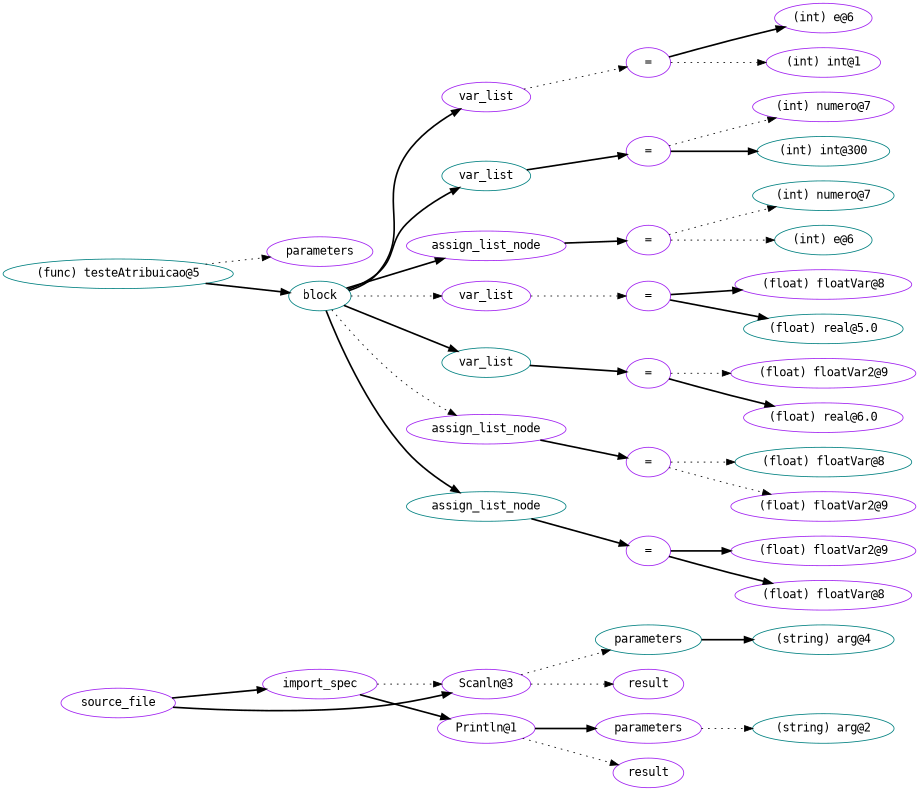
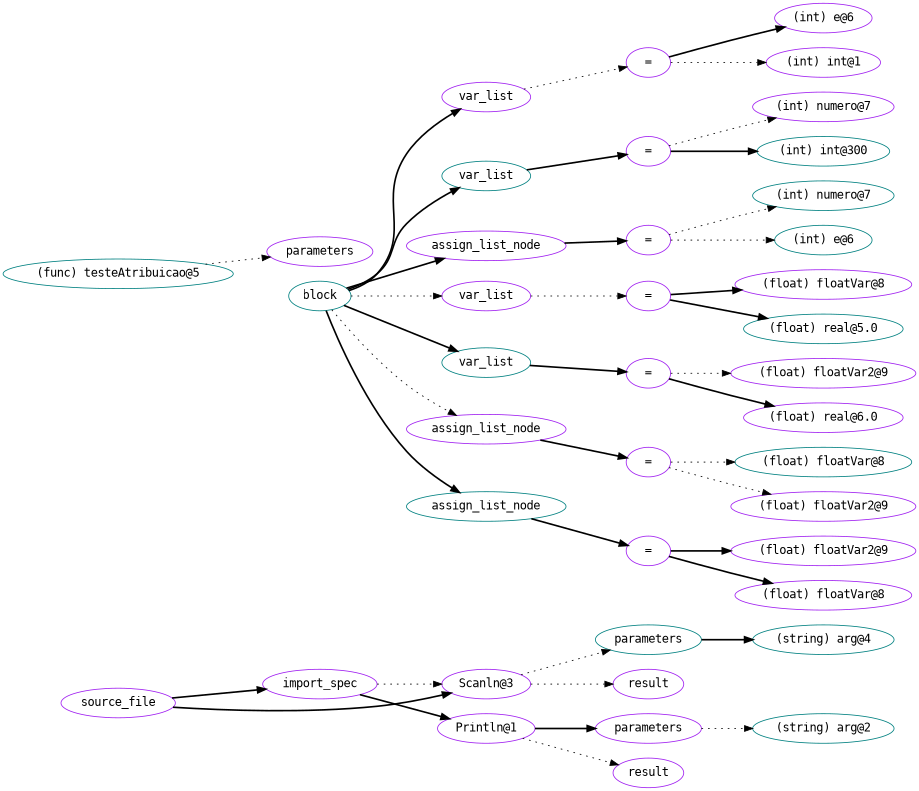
edge "(func) testeAtribuicao@5" -> "block": removed
